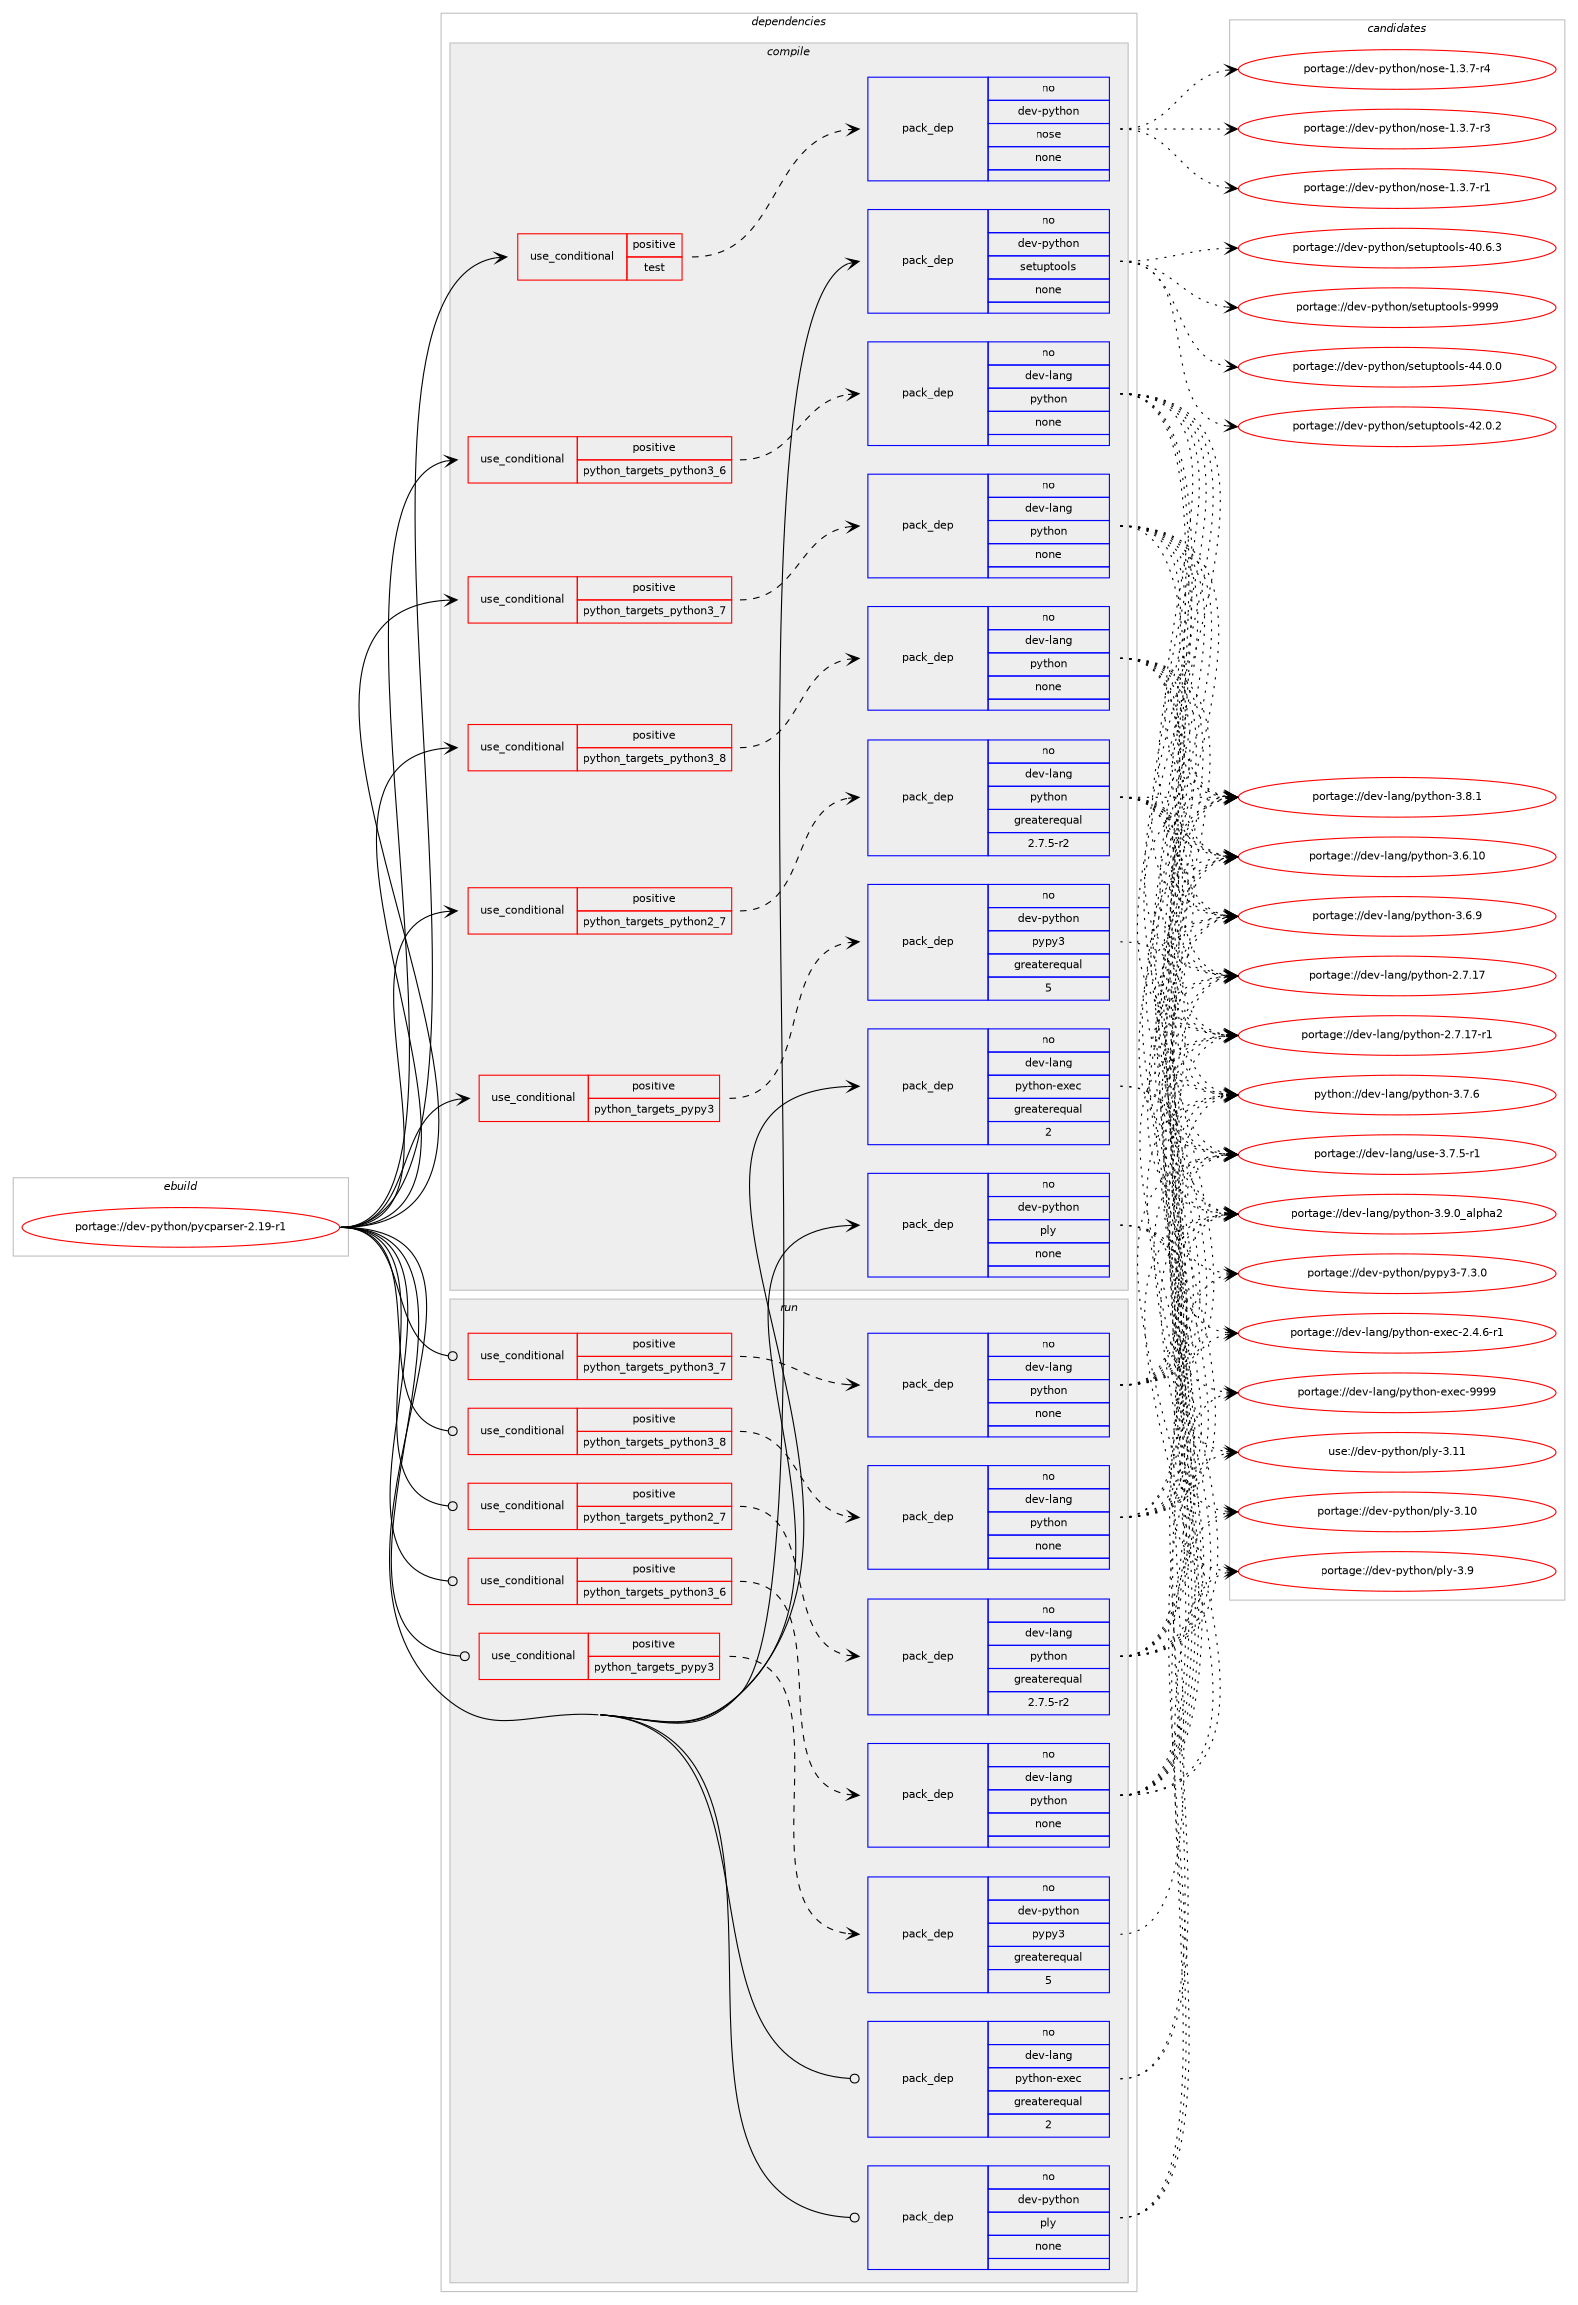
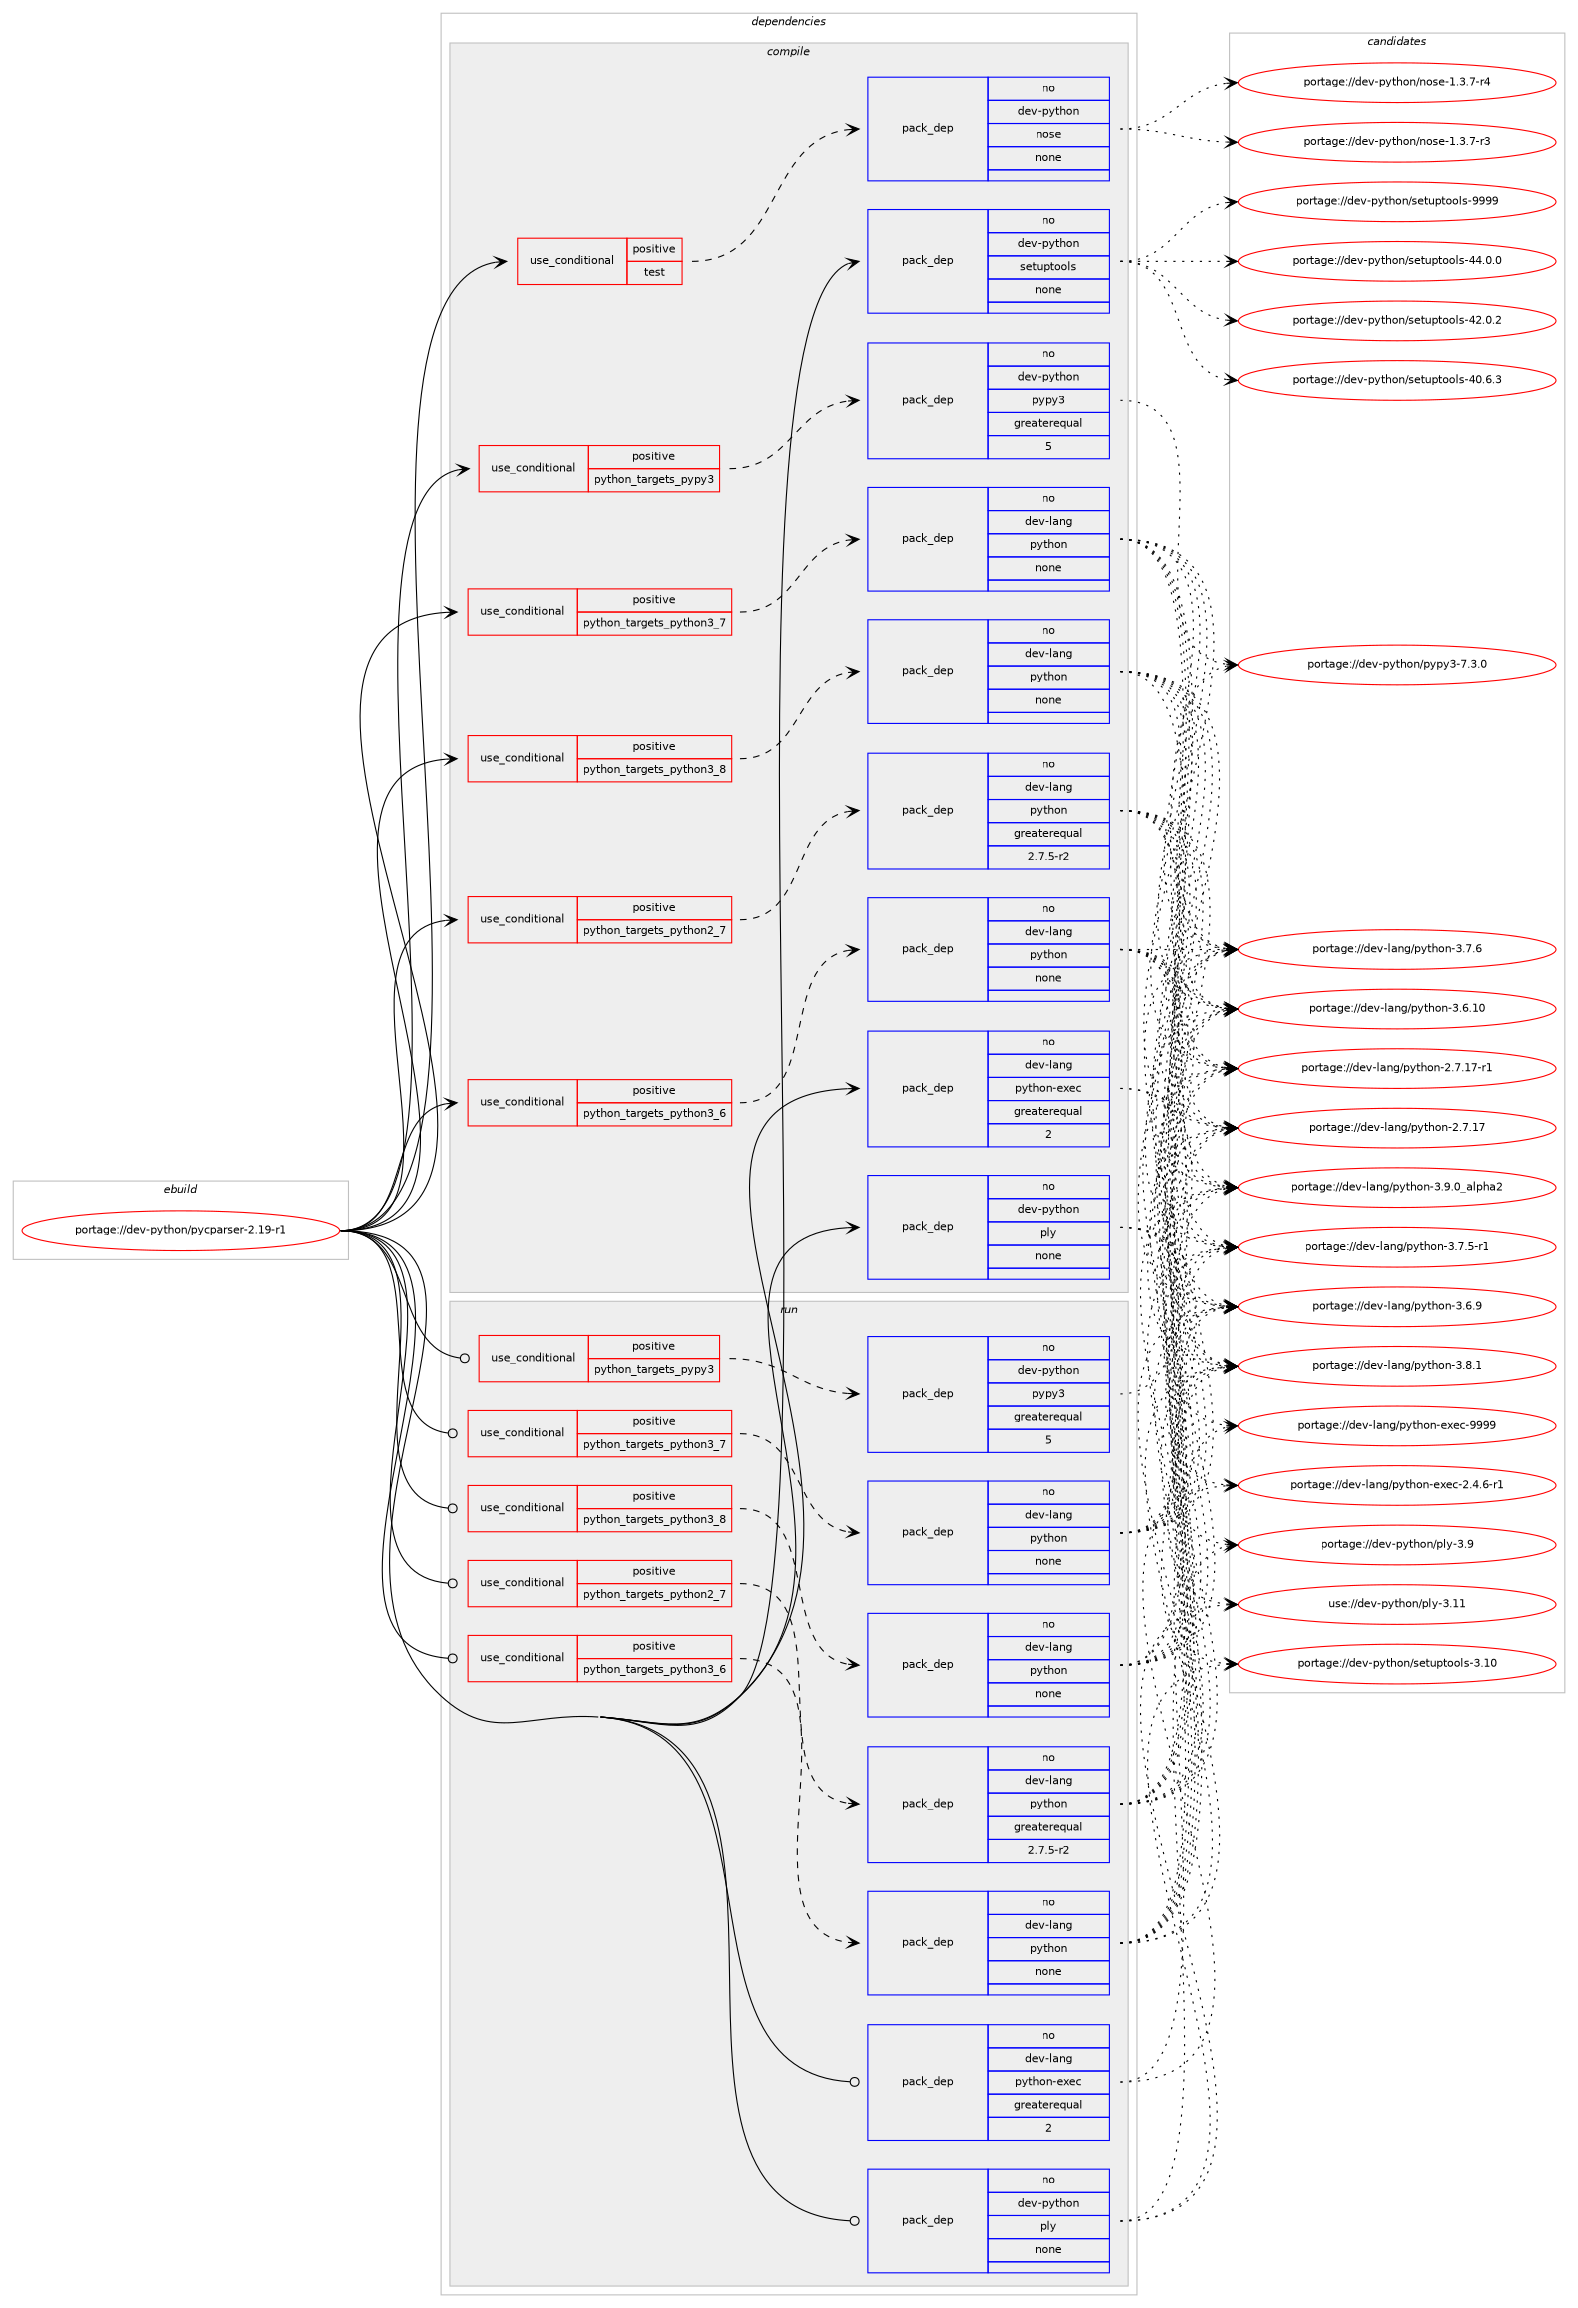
node "portage://dev-python/nose-1.3.7-r1": removed
node "python://dev-lang/python-3.7.6": label "python://dev-lang/python-3.7.6" -> "portage://dev-lang/python-3.7.6"
node "portage://dev-lang/use-3.7.5-r1": label "portage://dev-lang/use-3.7.5-r1" -> "portage://dev-lang/python-3.7.5-r1"
node "portage://dev-python/ply-3.10": label "portage://dev-python/ply-3.10" -> "portage://dev-python/setuptools-3.10"
